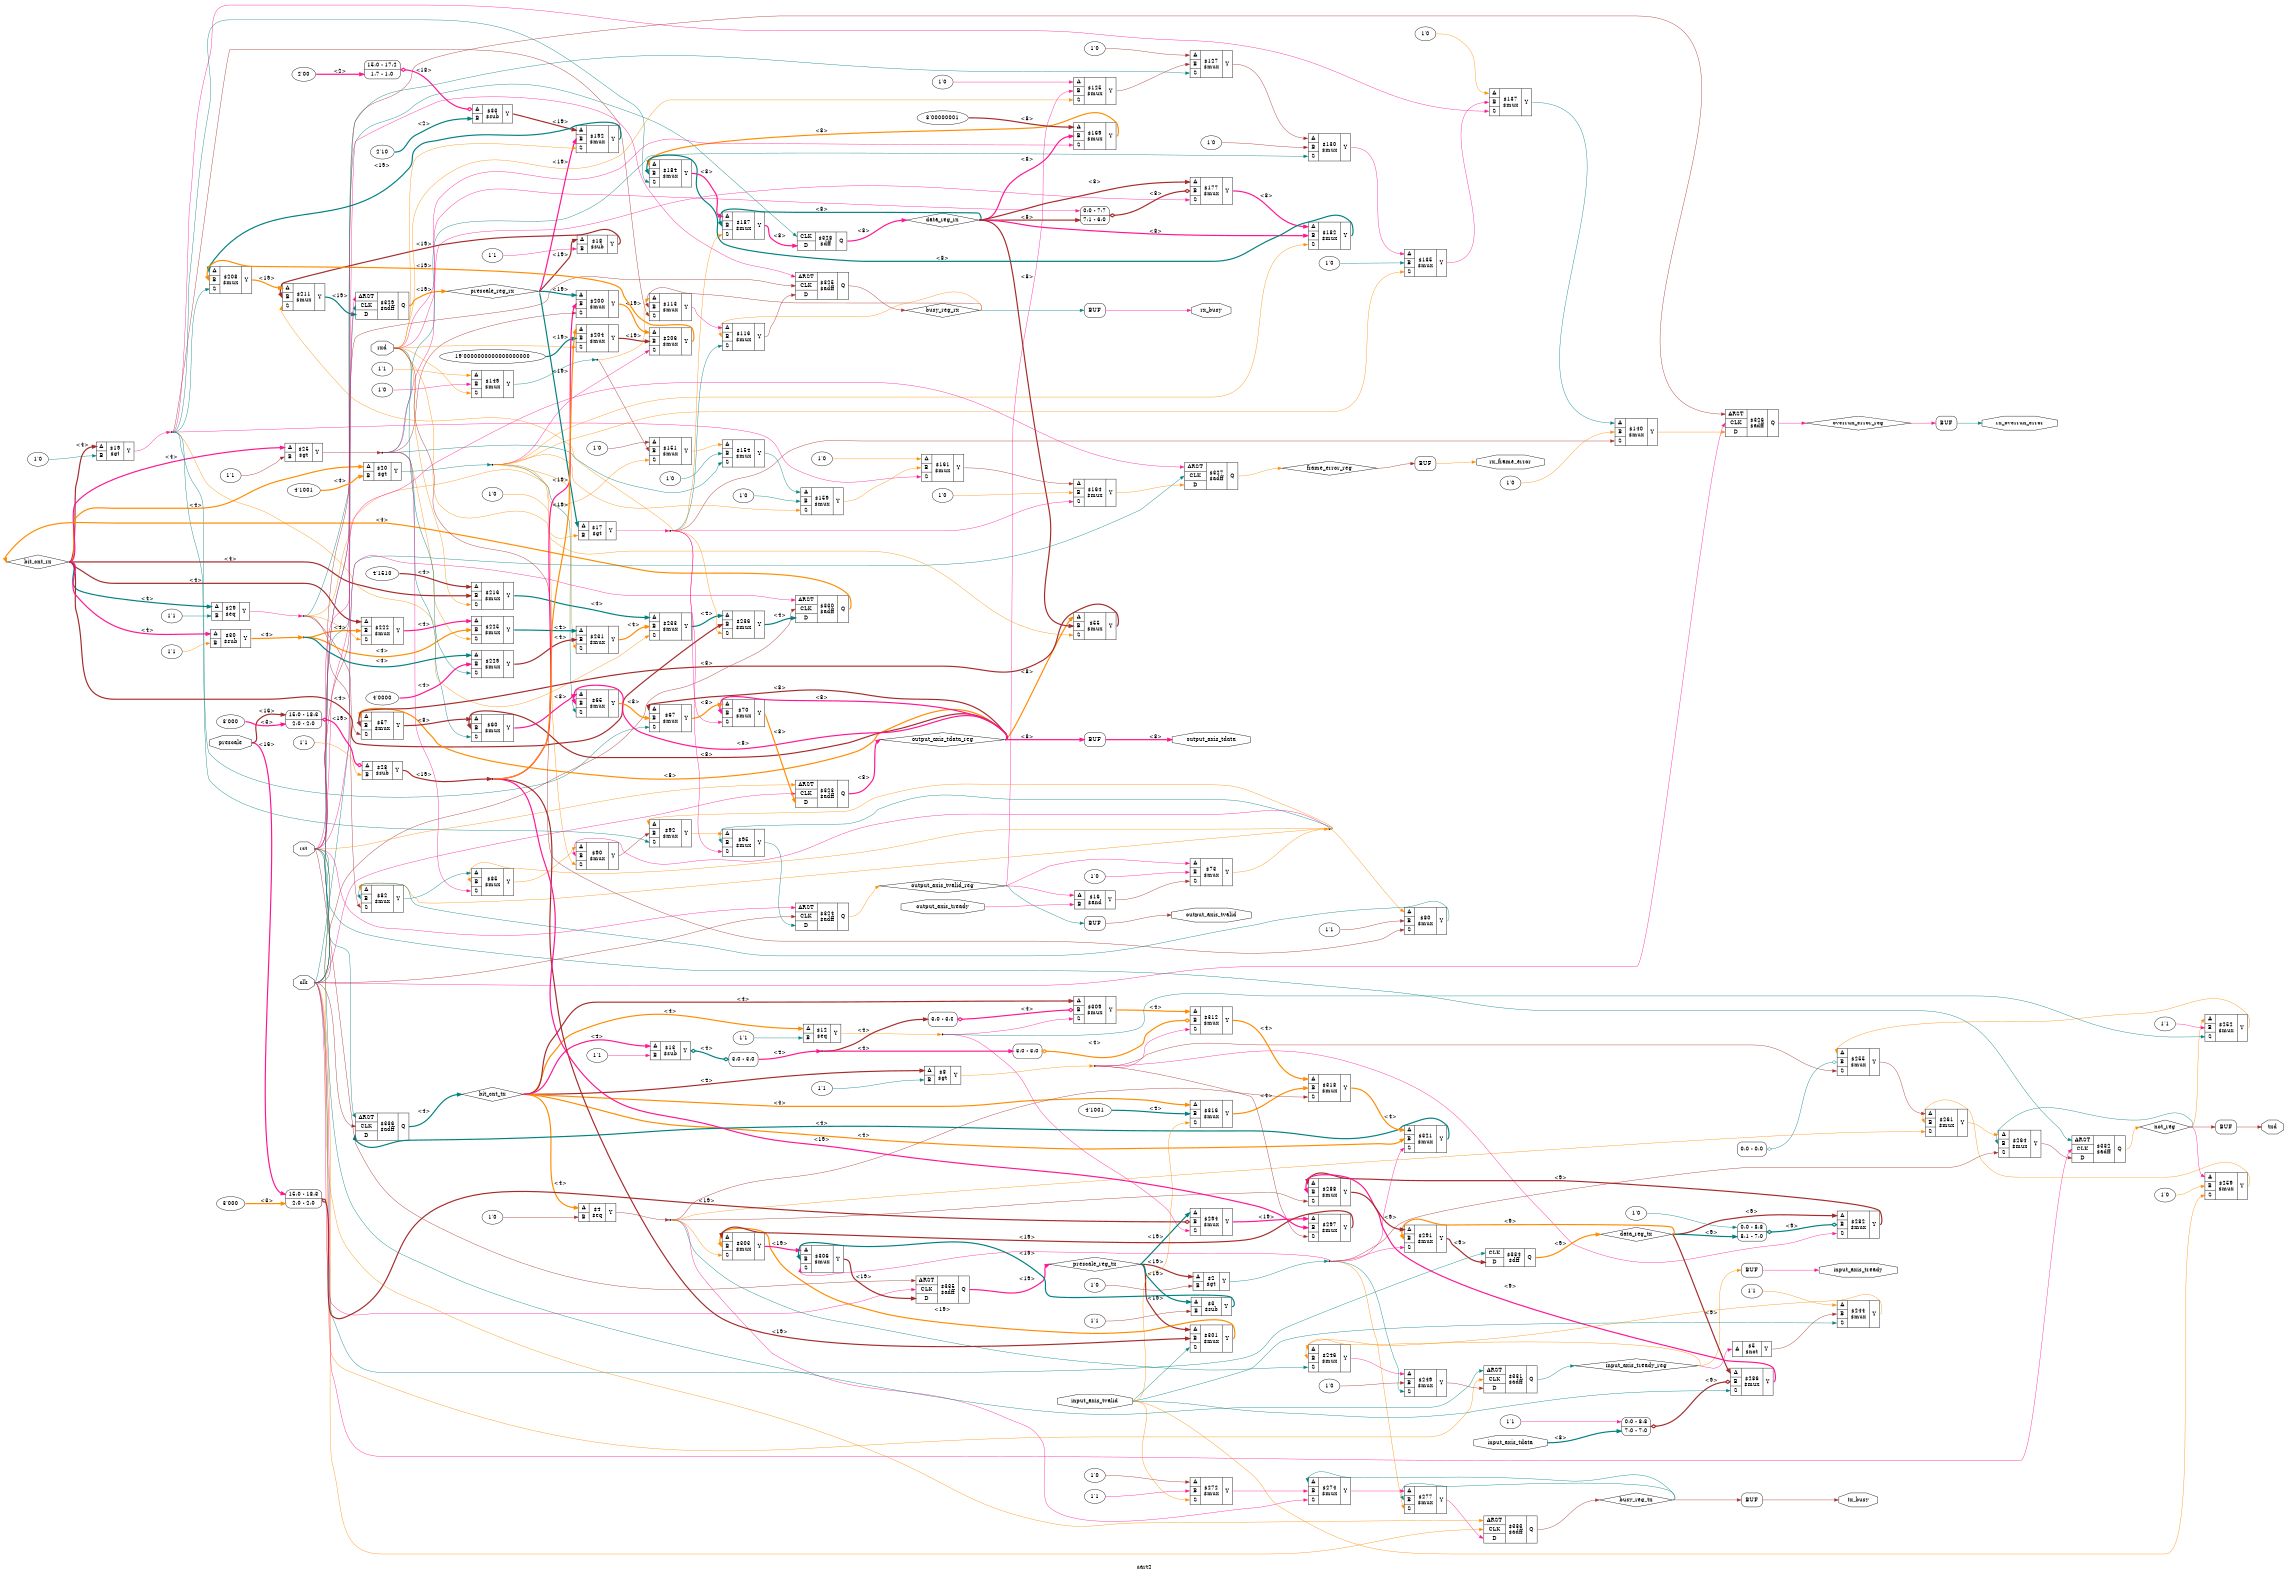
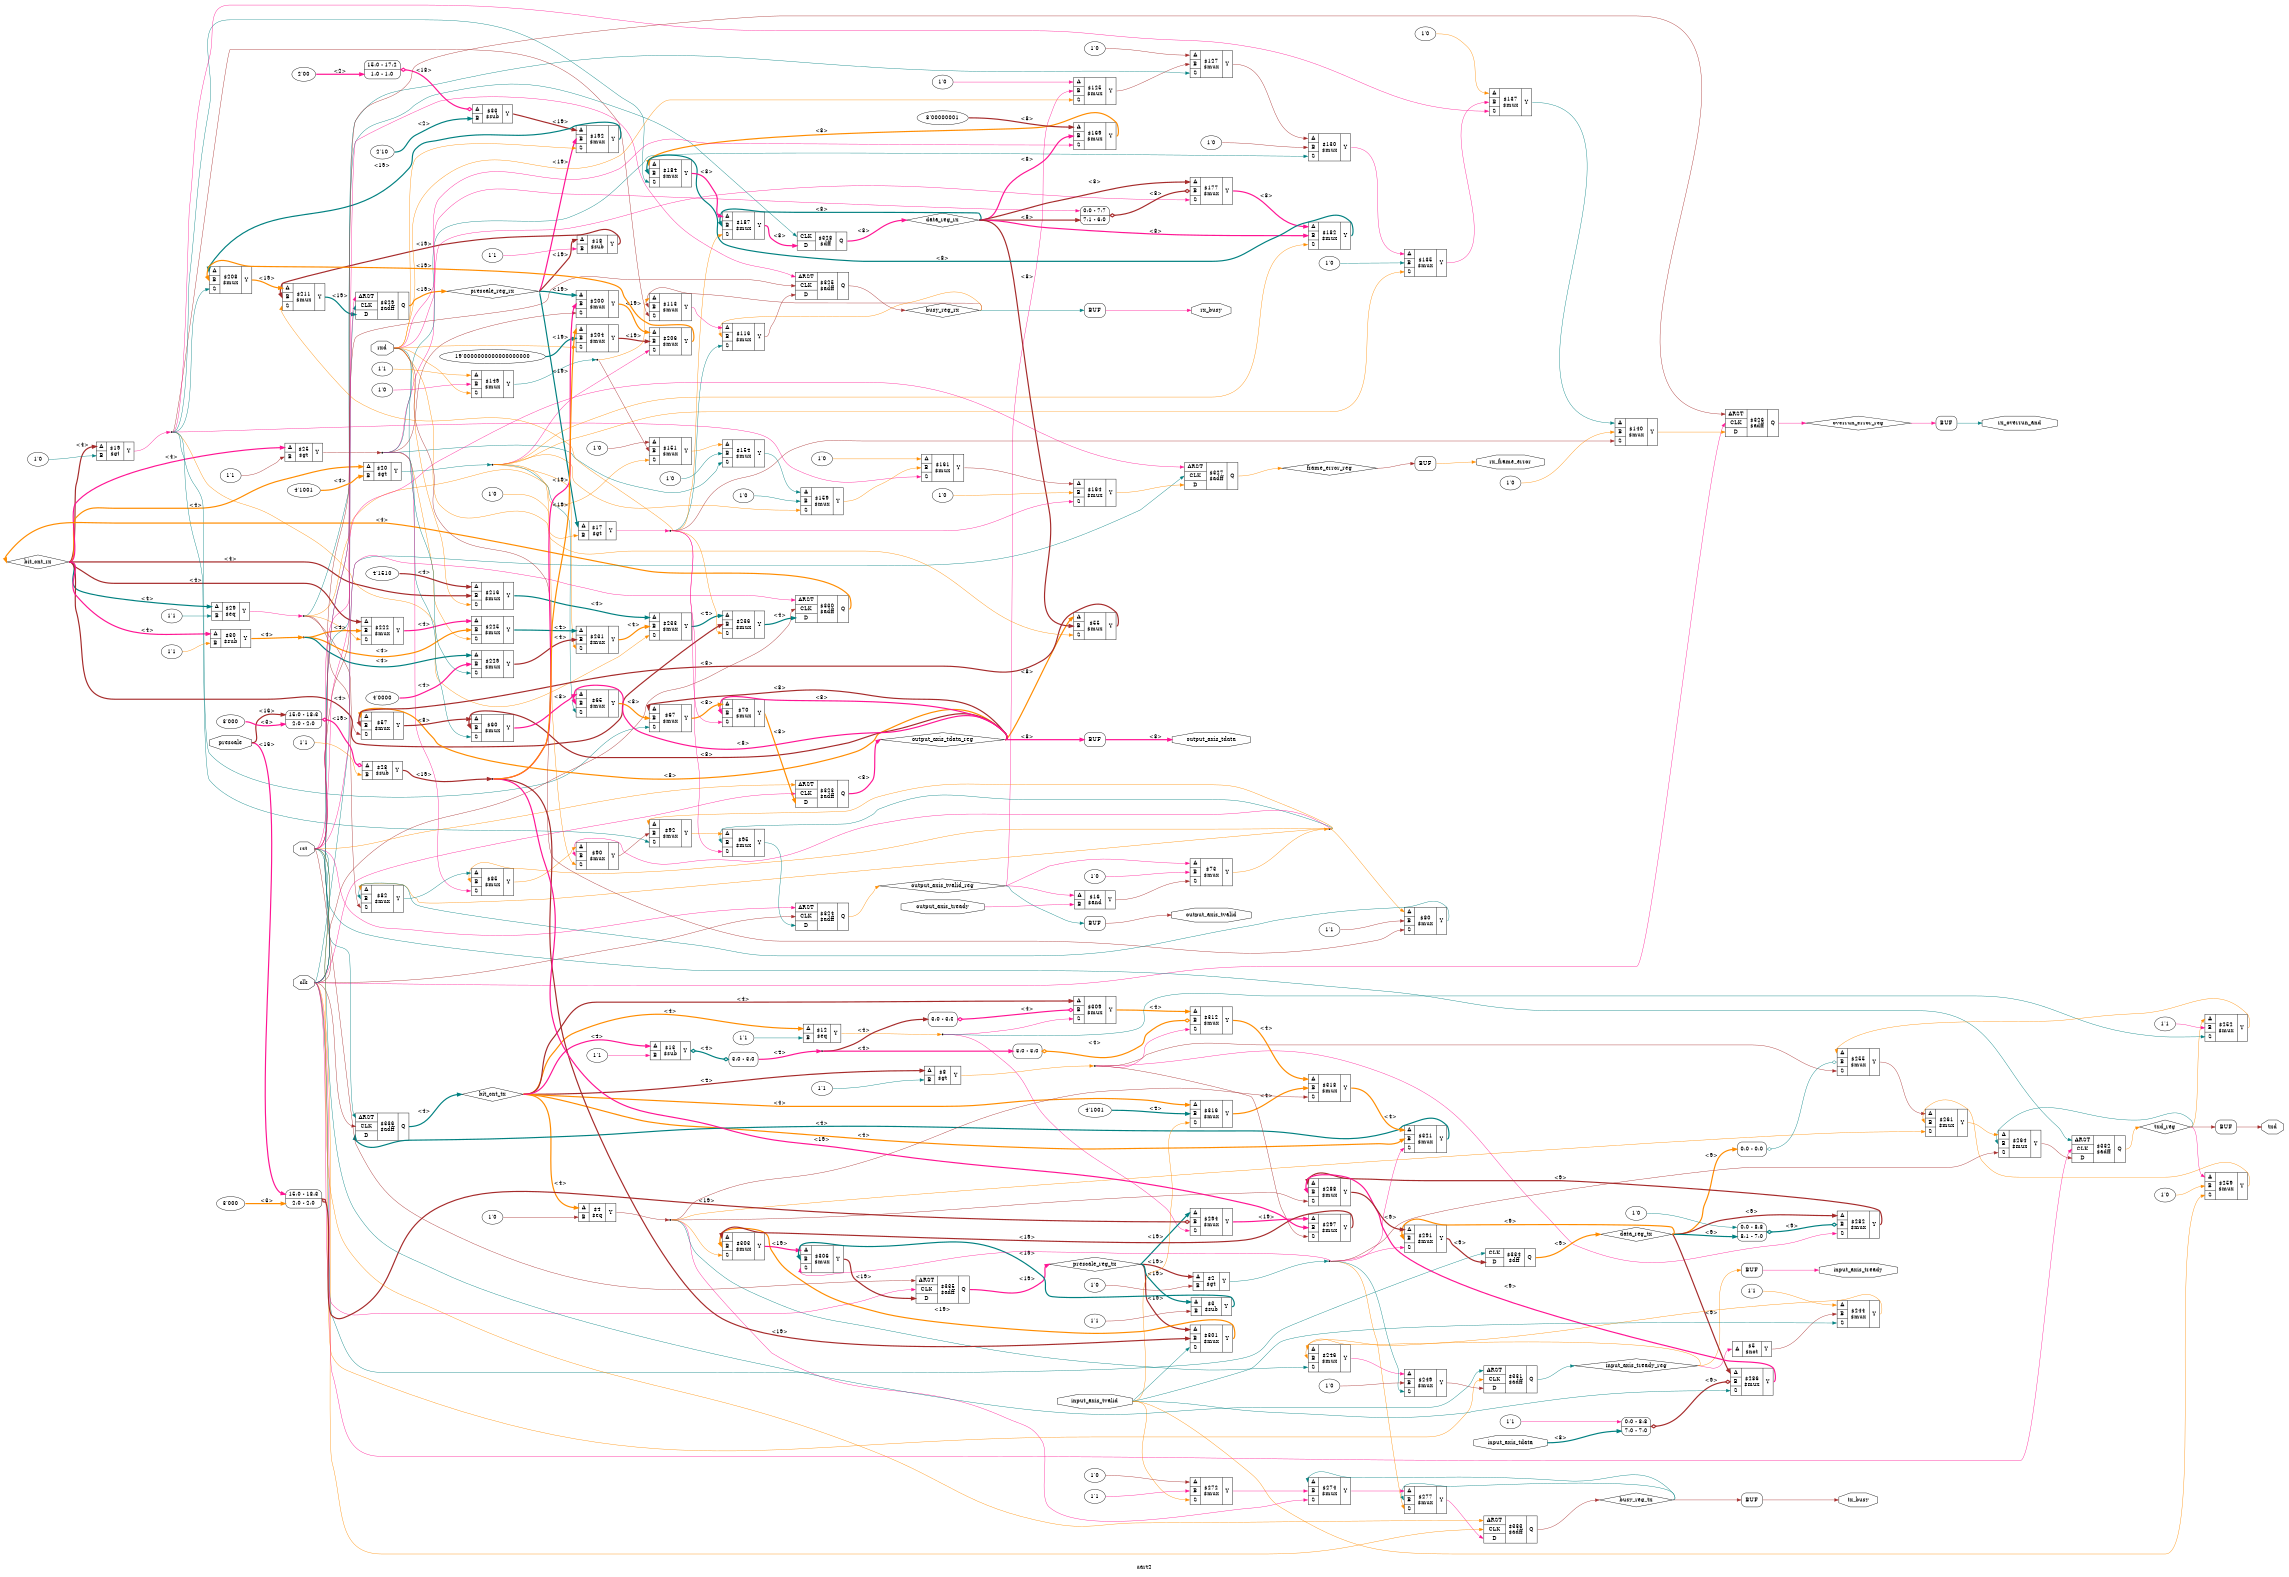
node "15:0 - 17:2": text "1:7 - 1:0" -> "1:0 - 1:0"
node "rx_overrun_error": label "rx_overrun_error" -> "rx_overrun_and"
node "not_reg": label "not_reg" -> "txd_reg"
edge "data_reg_tx" -> "0:0 - 0:0": added, label "<9>"
